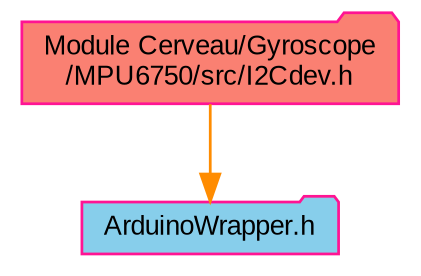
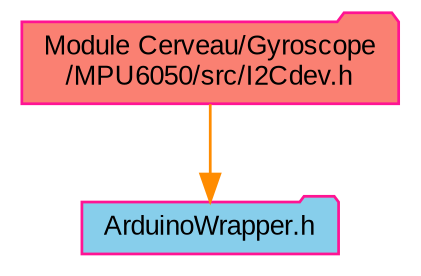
node "Module Cerveau/Gyroscope /MPU6750/src/I2Cdev.h": label "Module Cerveau/Gyroscope /MPU6750/src/I2Cdev.h" -> "Module Cerveau/Gyroscope /MPU6050/src/I2Cdev.h"
